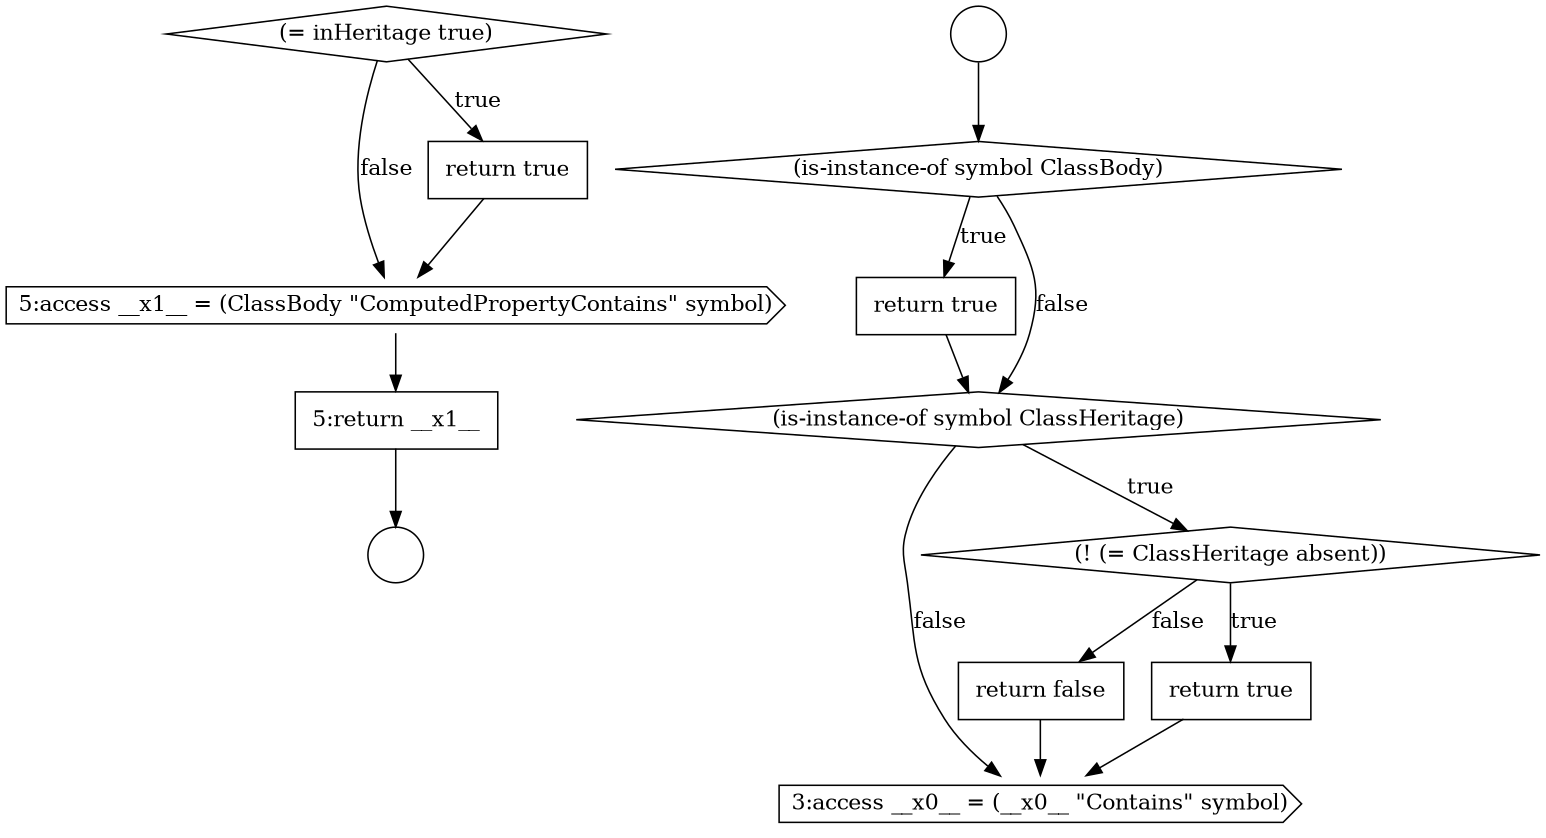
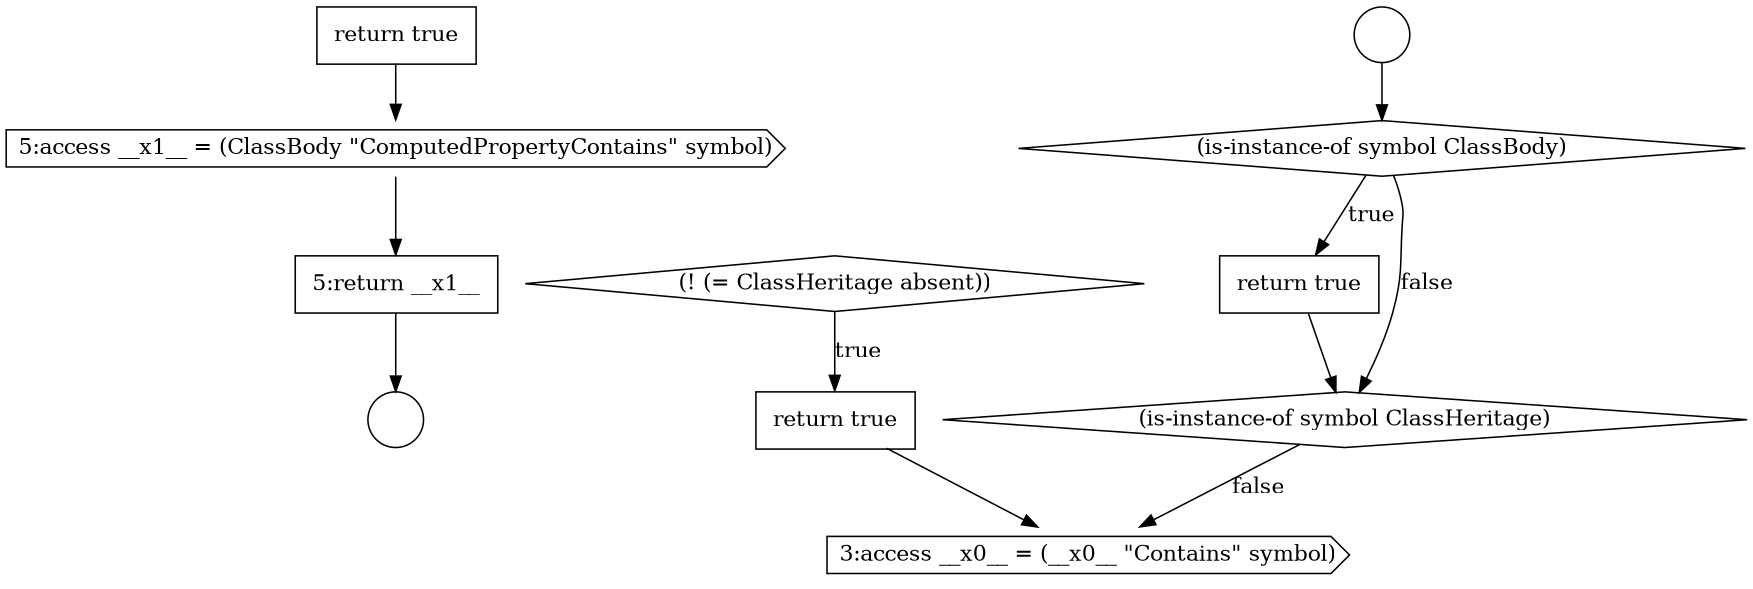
node "(= inHeritage true)": removed
edge "(is-instance-of symbol ClassHeritage)" -> "(! (= ClassHeritage absent))": removed, label "true"
node "return false": removed
